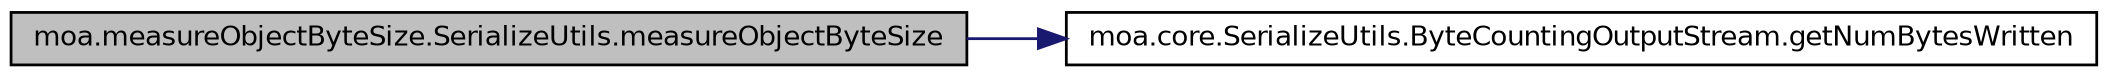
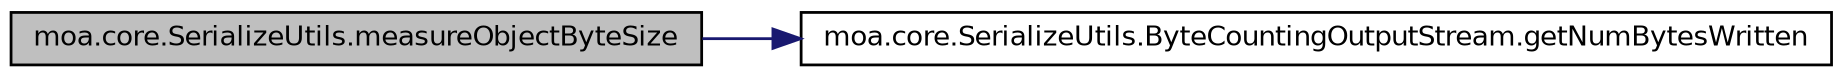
node "moa.measureObjectByteSize.SerializeUtils.measureObjectByteSize": label "moa.measureObjectByteSize.SerializeUtils.measureObjectByteSize" -> "moa.core.SerializeUtils.measureObjectByteSize"
